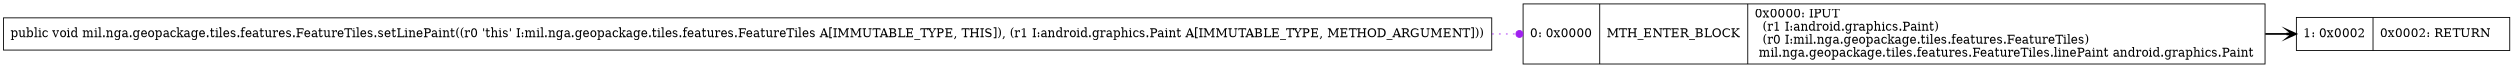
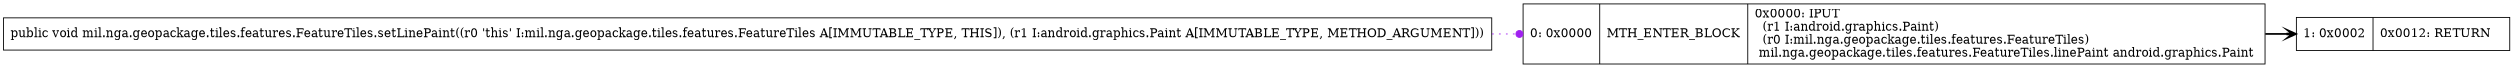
node "1: 0x0002": text "0x0002: RETURN" -> "0x0012: RETURN"
